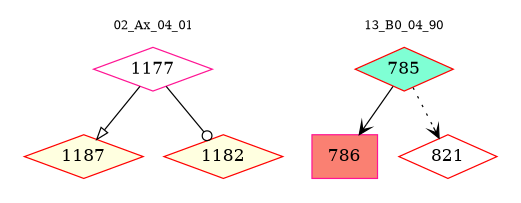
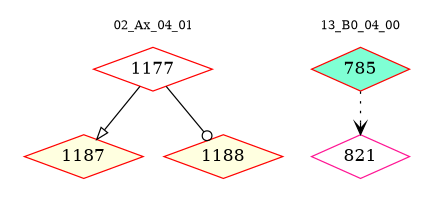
cluster "13_B0_04_90": label "13_B0_04_90" -> "13_B0_04_00"
node "1177": color deeppink -> red
node "1182": label "1182" -> "1188"
node "786": removed
node "821": color red -> deeppink
